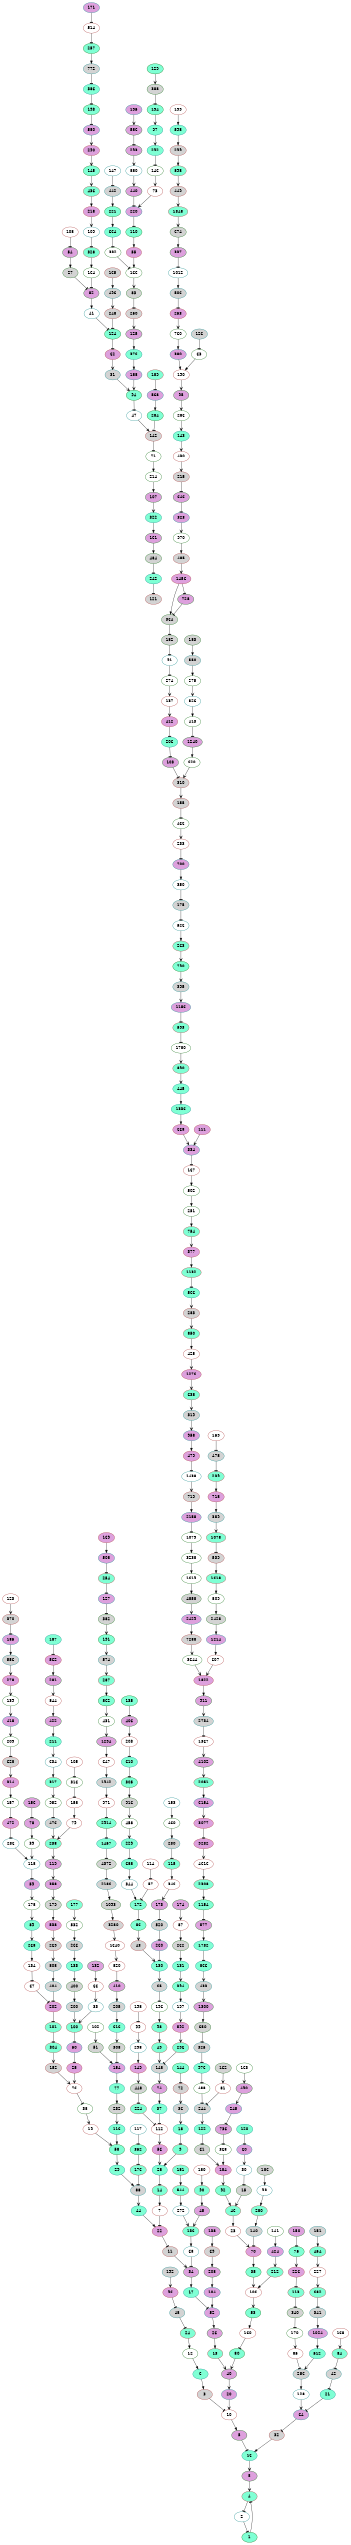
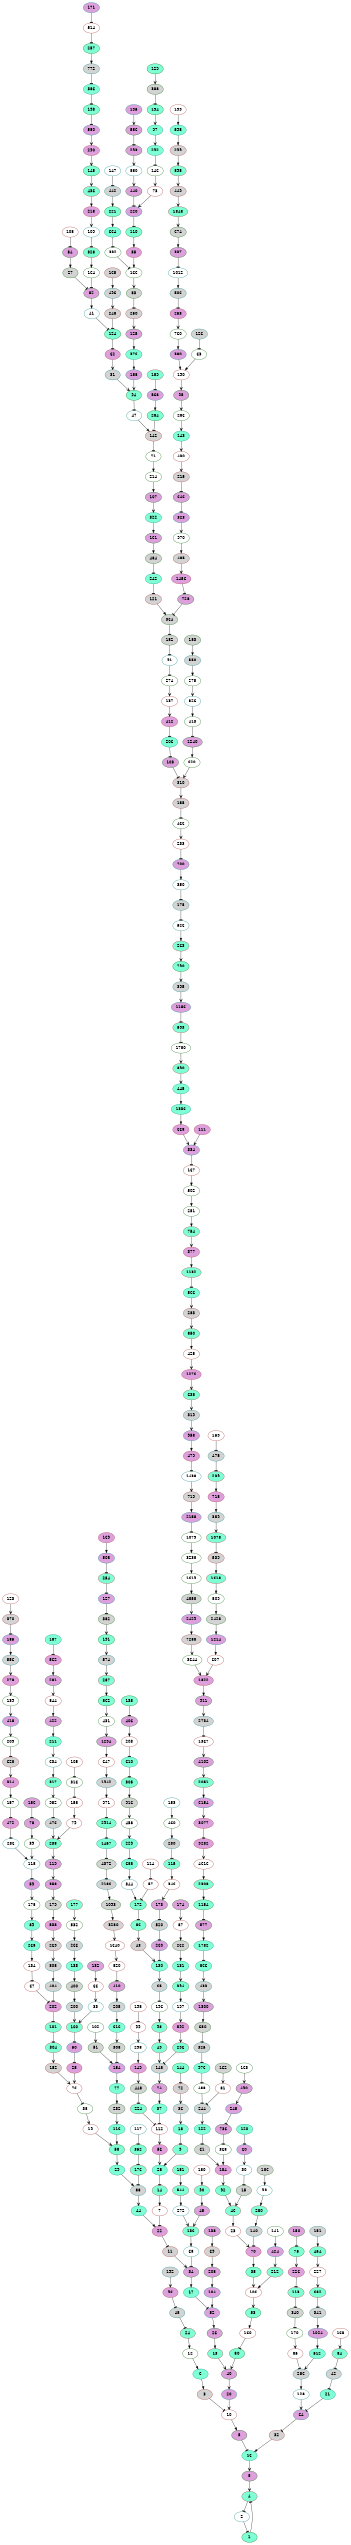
edge "1456" -> "364": now "121" -> "364"
